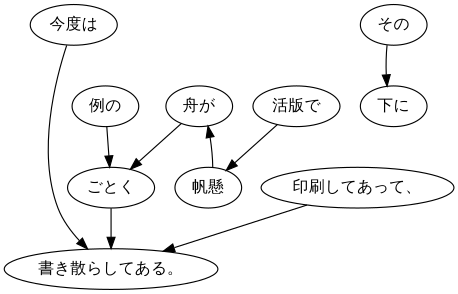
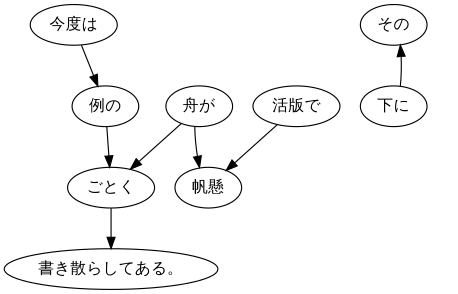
edge "その" -> "下に": reversed
edge "今度は" -> "書き散らしてある。": now "今度は" -> "例の"
edge "帆懸" -> "舟が": reversed
node "印刷してあって、": removed
